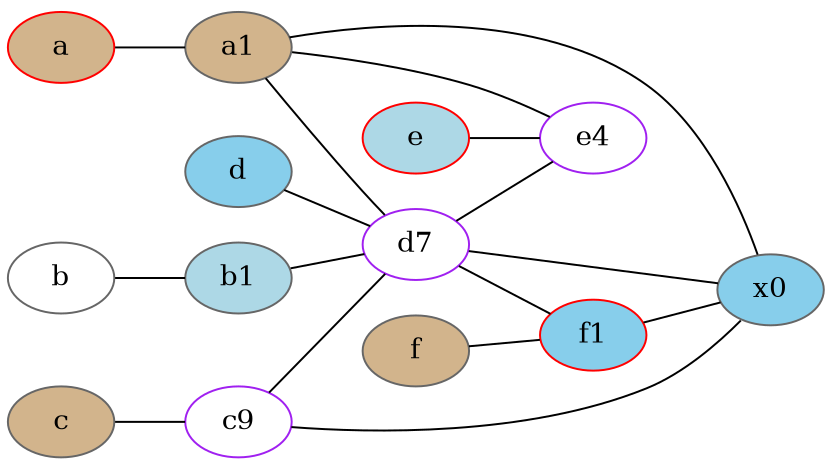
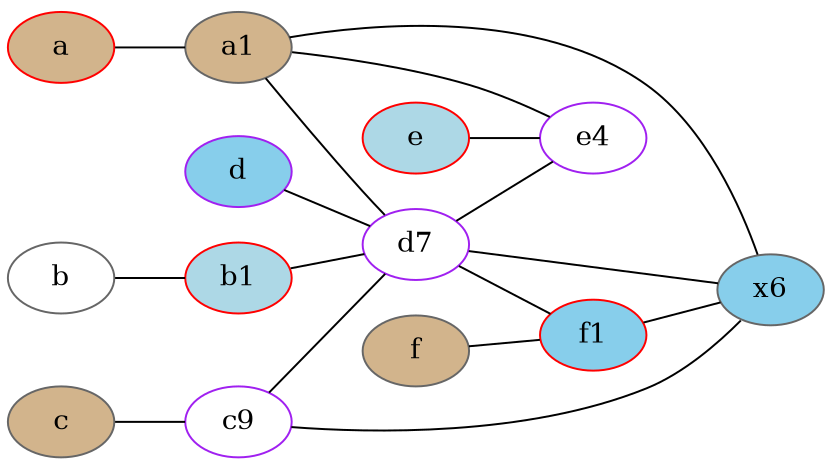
node "d": color gray40 -> purple
node "b1": color gray40 -> red
node "x0": label "x0" -> "x6"
